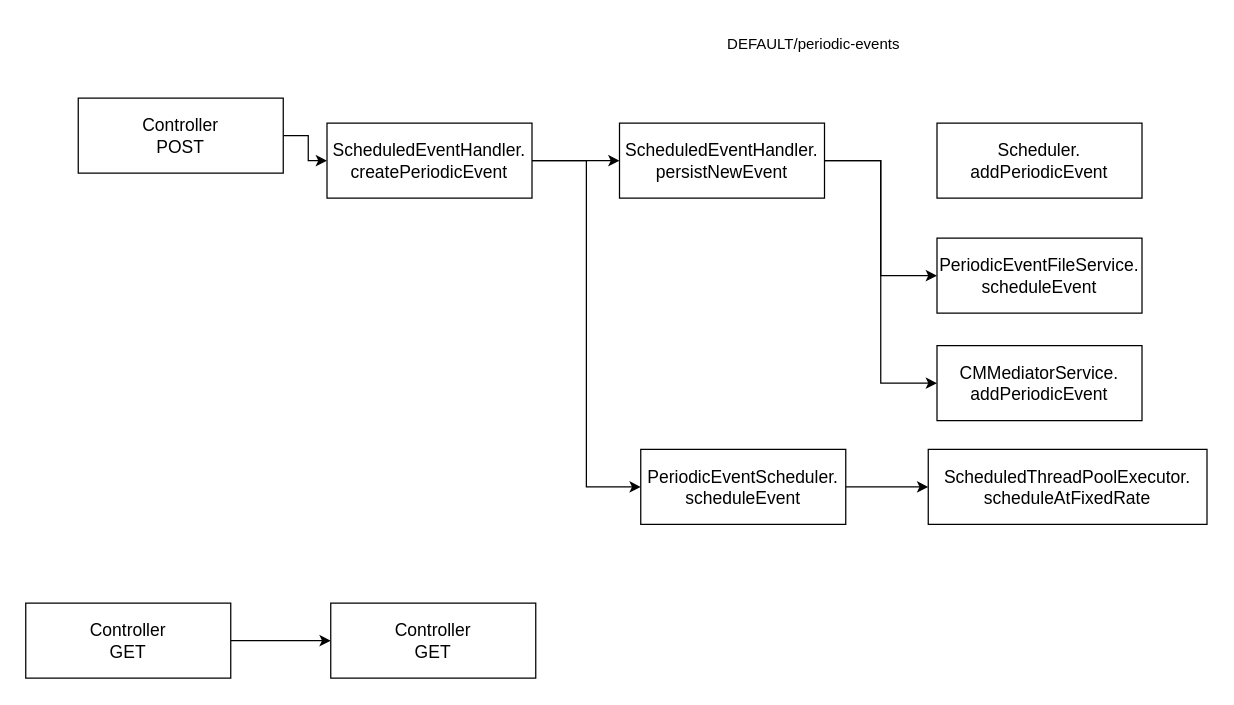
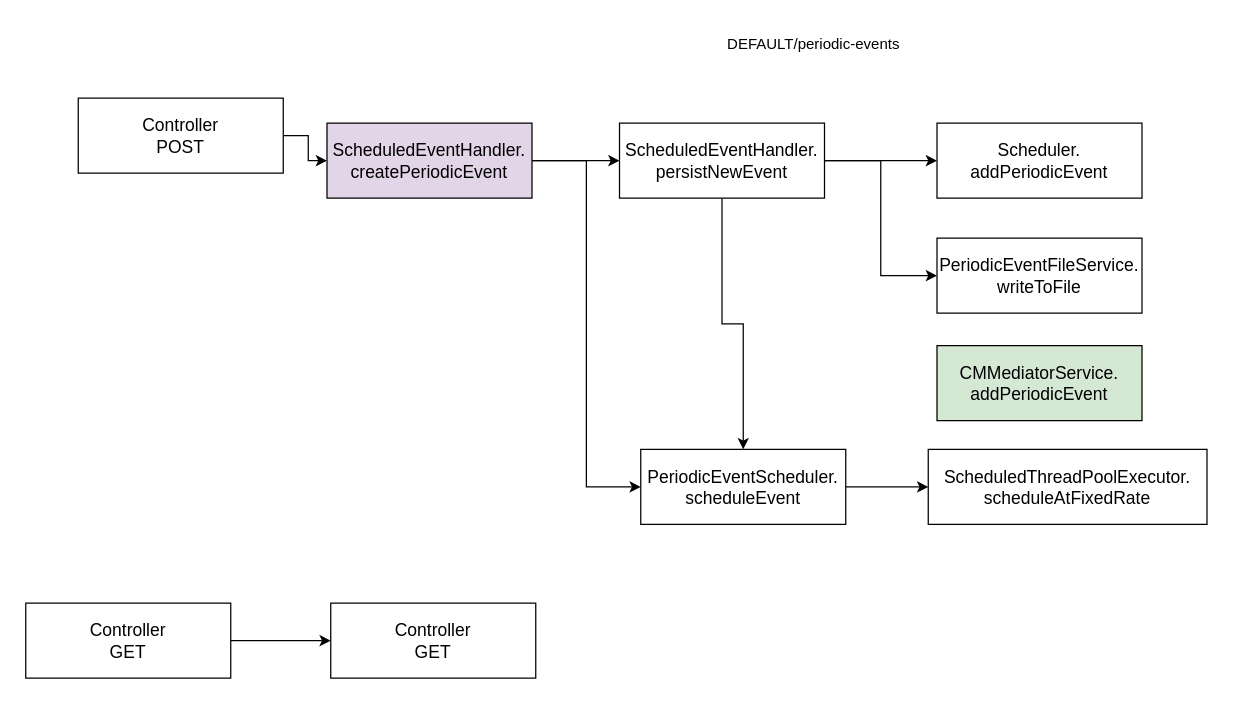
node "ScheduledEventHandler. createPeriodicEvent": fillcolor #ffffff -> #e1d5e7
edge "ScheduledEventHandler. persistNewEvent" -> "Scheduler. addPeriodicEvent": added
node "PeriodicEventFileService. scheduleEvent": label "PeriodicEventFileService. scheduleEvent" -> "PeriodicEventFileService. writeToFile"
edge "ScheduledEventHandler. persistNewEvent" -> "CMMediatorService. addPeriodicEvent": now "ScheduledEventHandler. persistNewEvent" -> "PeriodicEventScheduler. scheduleEvent"
node "CMMediatorService. addPeriodicEvent": fillcolor #ffffff -> #d5e8d4
